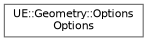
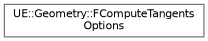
node "UE::Geometry::Options Options": label "UE::Geometry::Options Options" -> "UE::Geometry::FComputeTangents Options"
